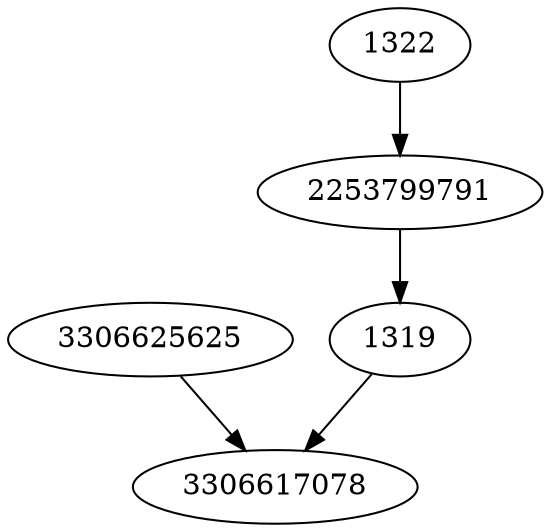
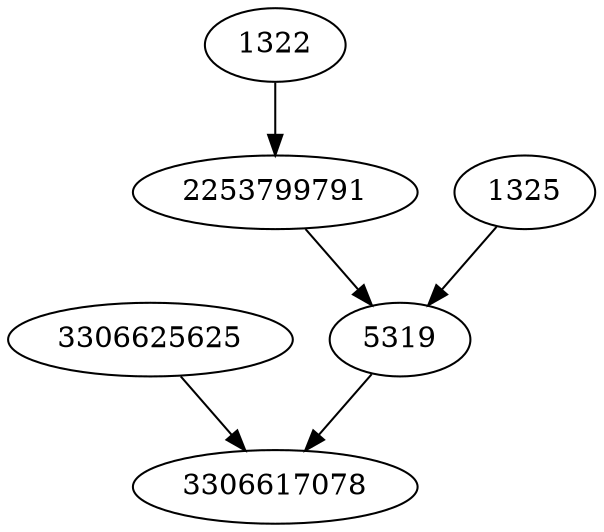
node "1325": added
node "1319": label "1319" -> "5319"
